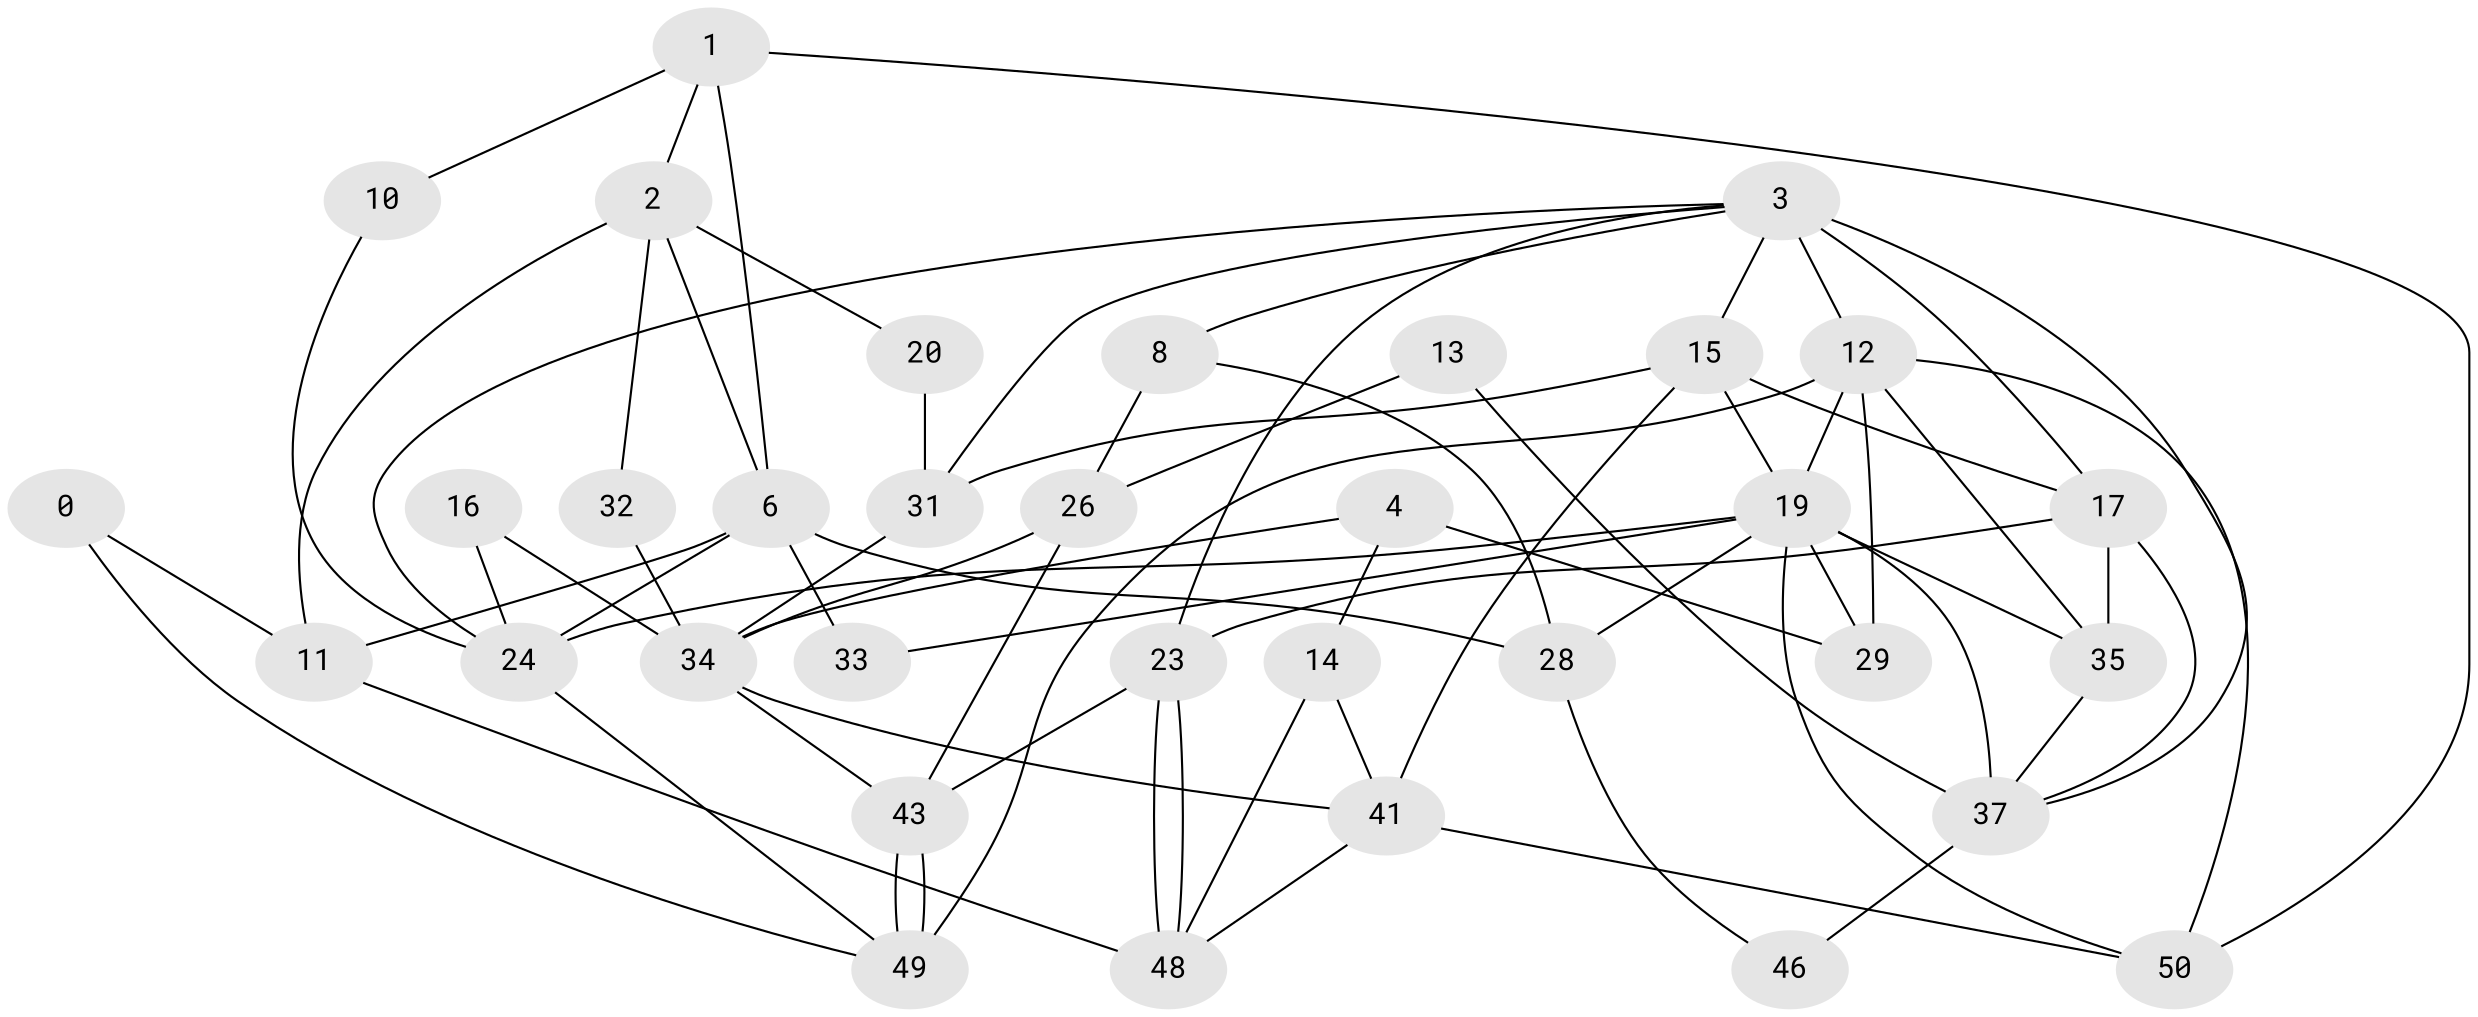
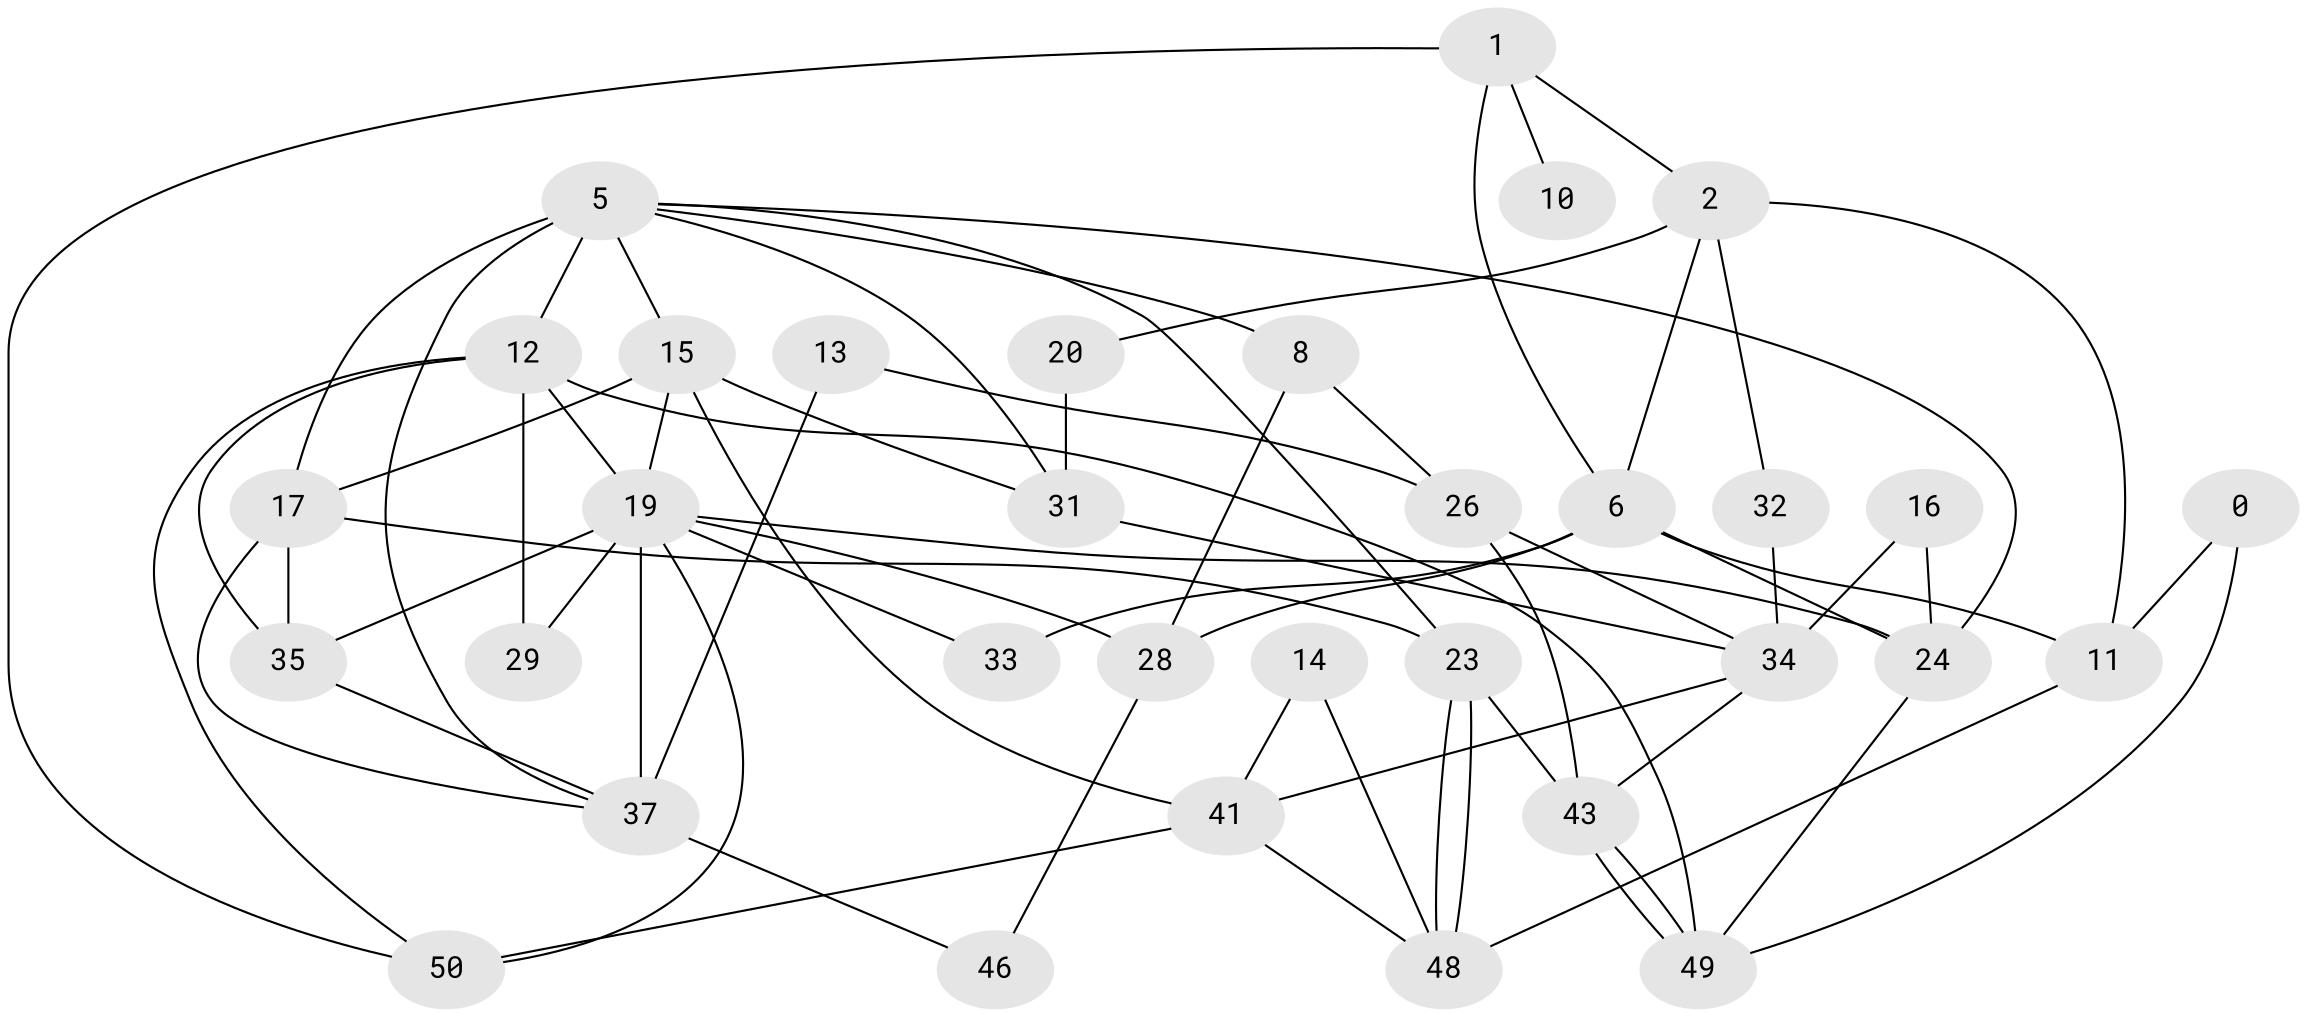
node "3": label "3" -> "5"
edge "10" -- "24": removed
node "4": removed
